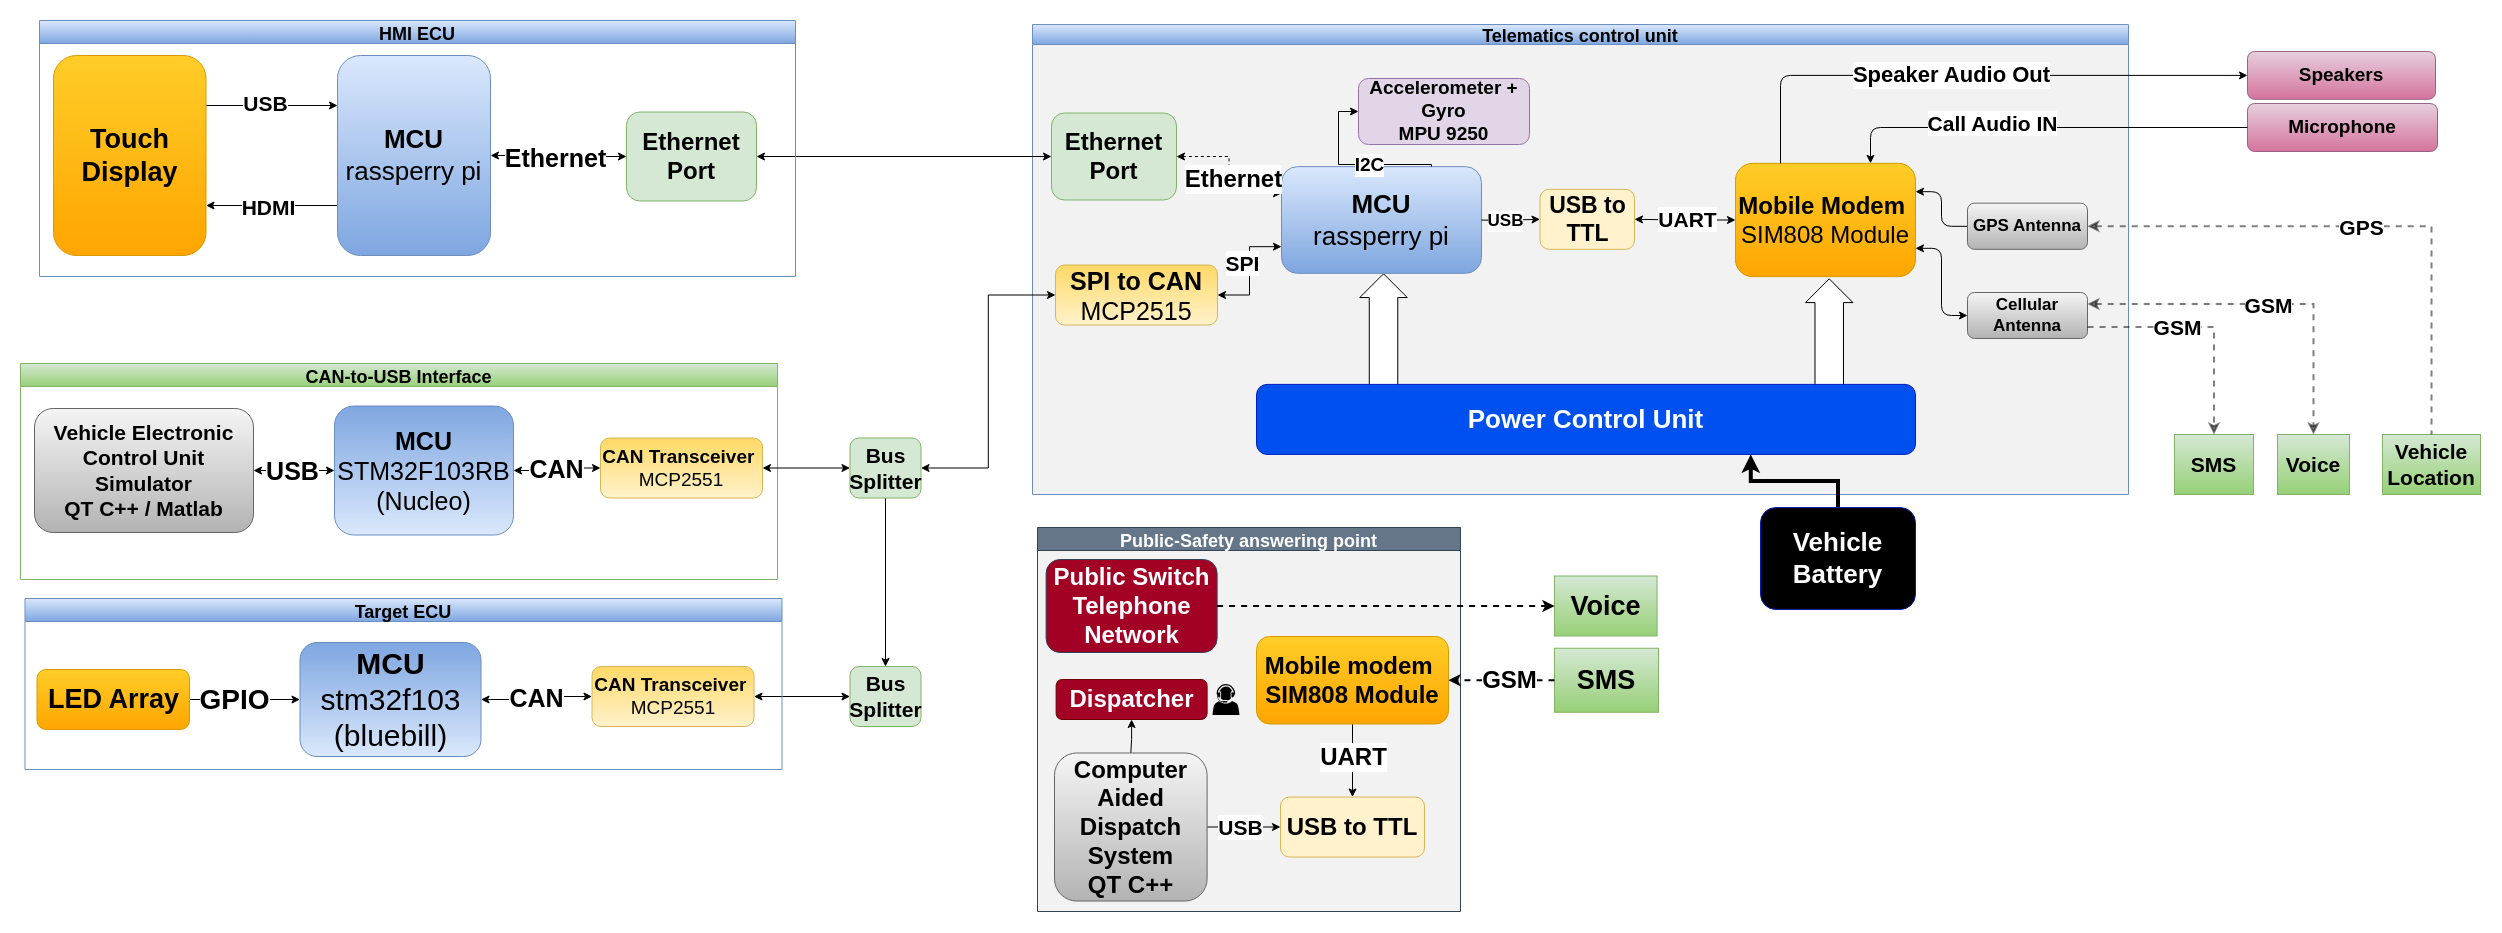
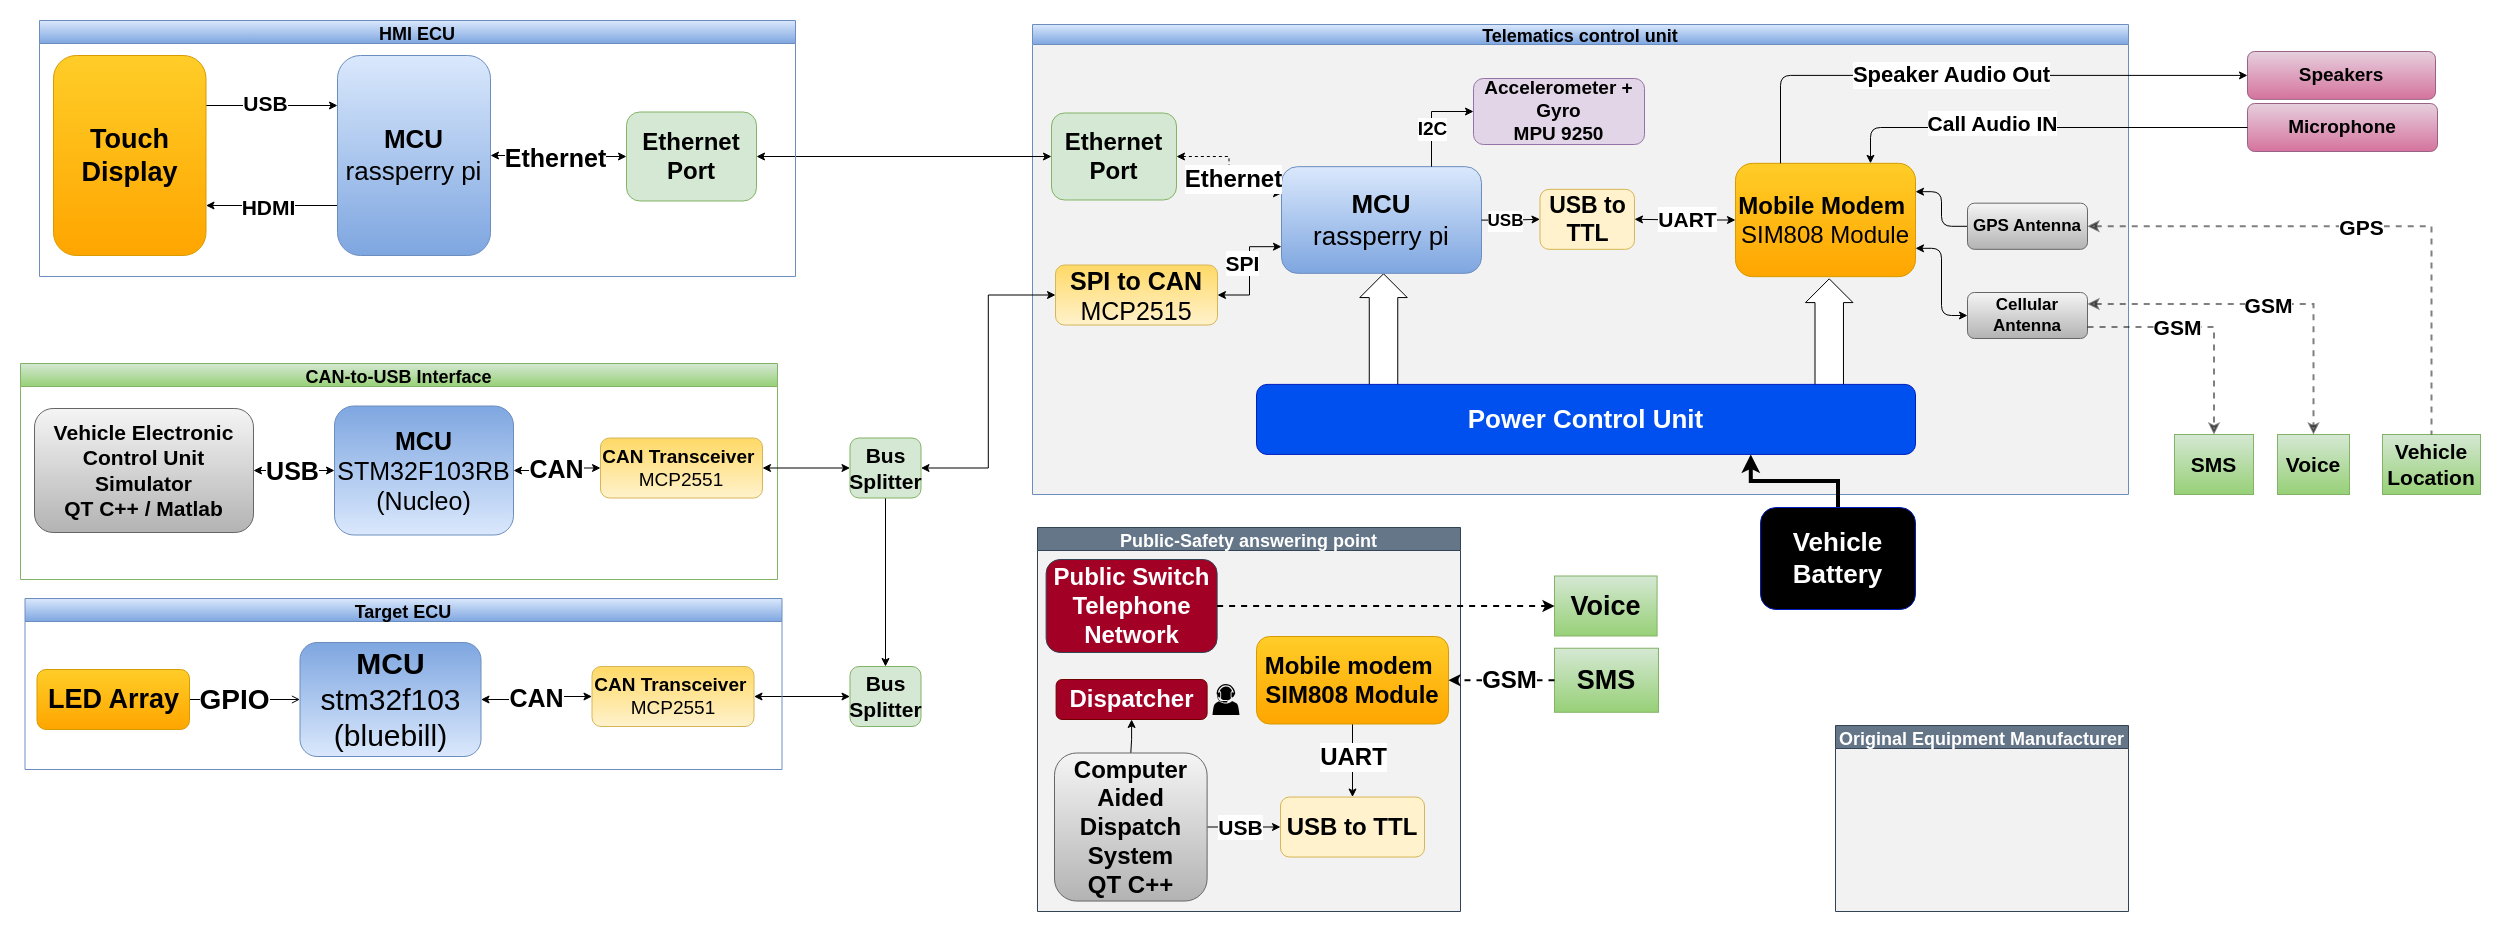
node "Accelerometer + GyroMPU 9250": moved (1444, 112) -> (1559, 112)
edge "LED Array" -> "MCUstm32f103(bluebill)": arrowhead classic -> open
node "Original Equipment Manufacturer": added
